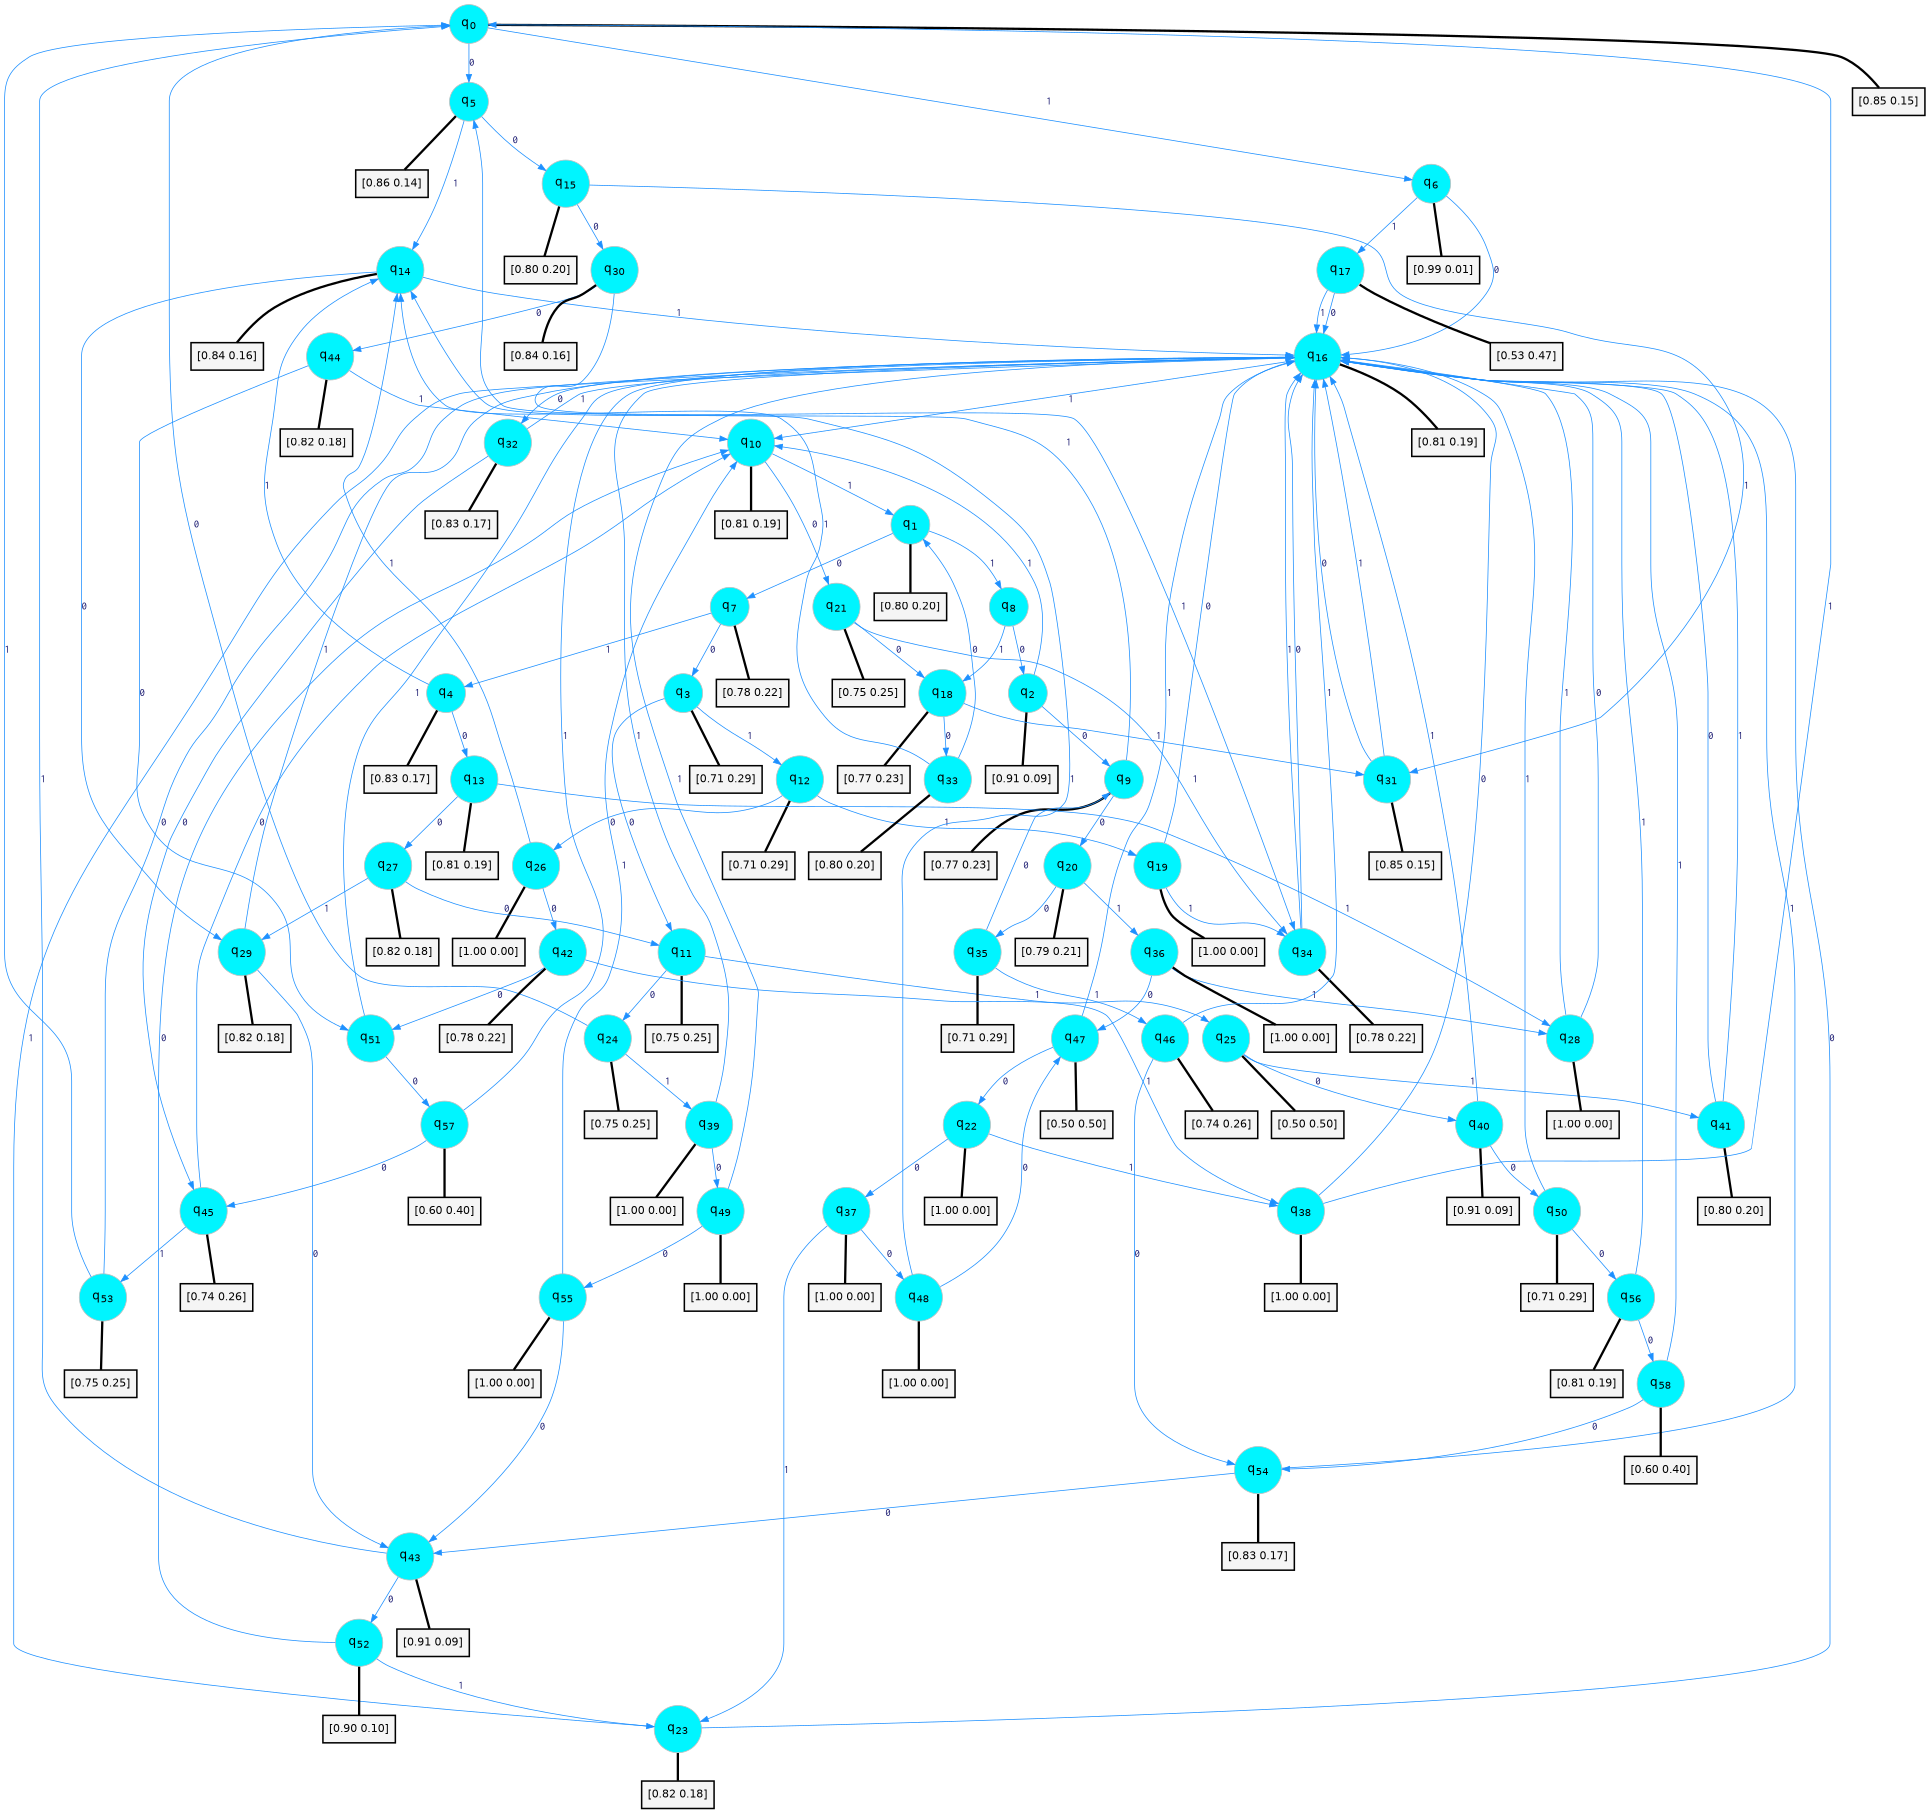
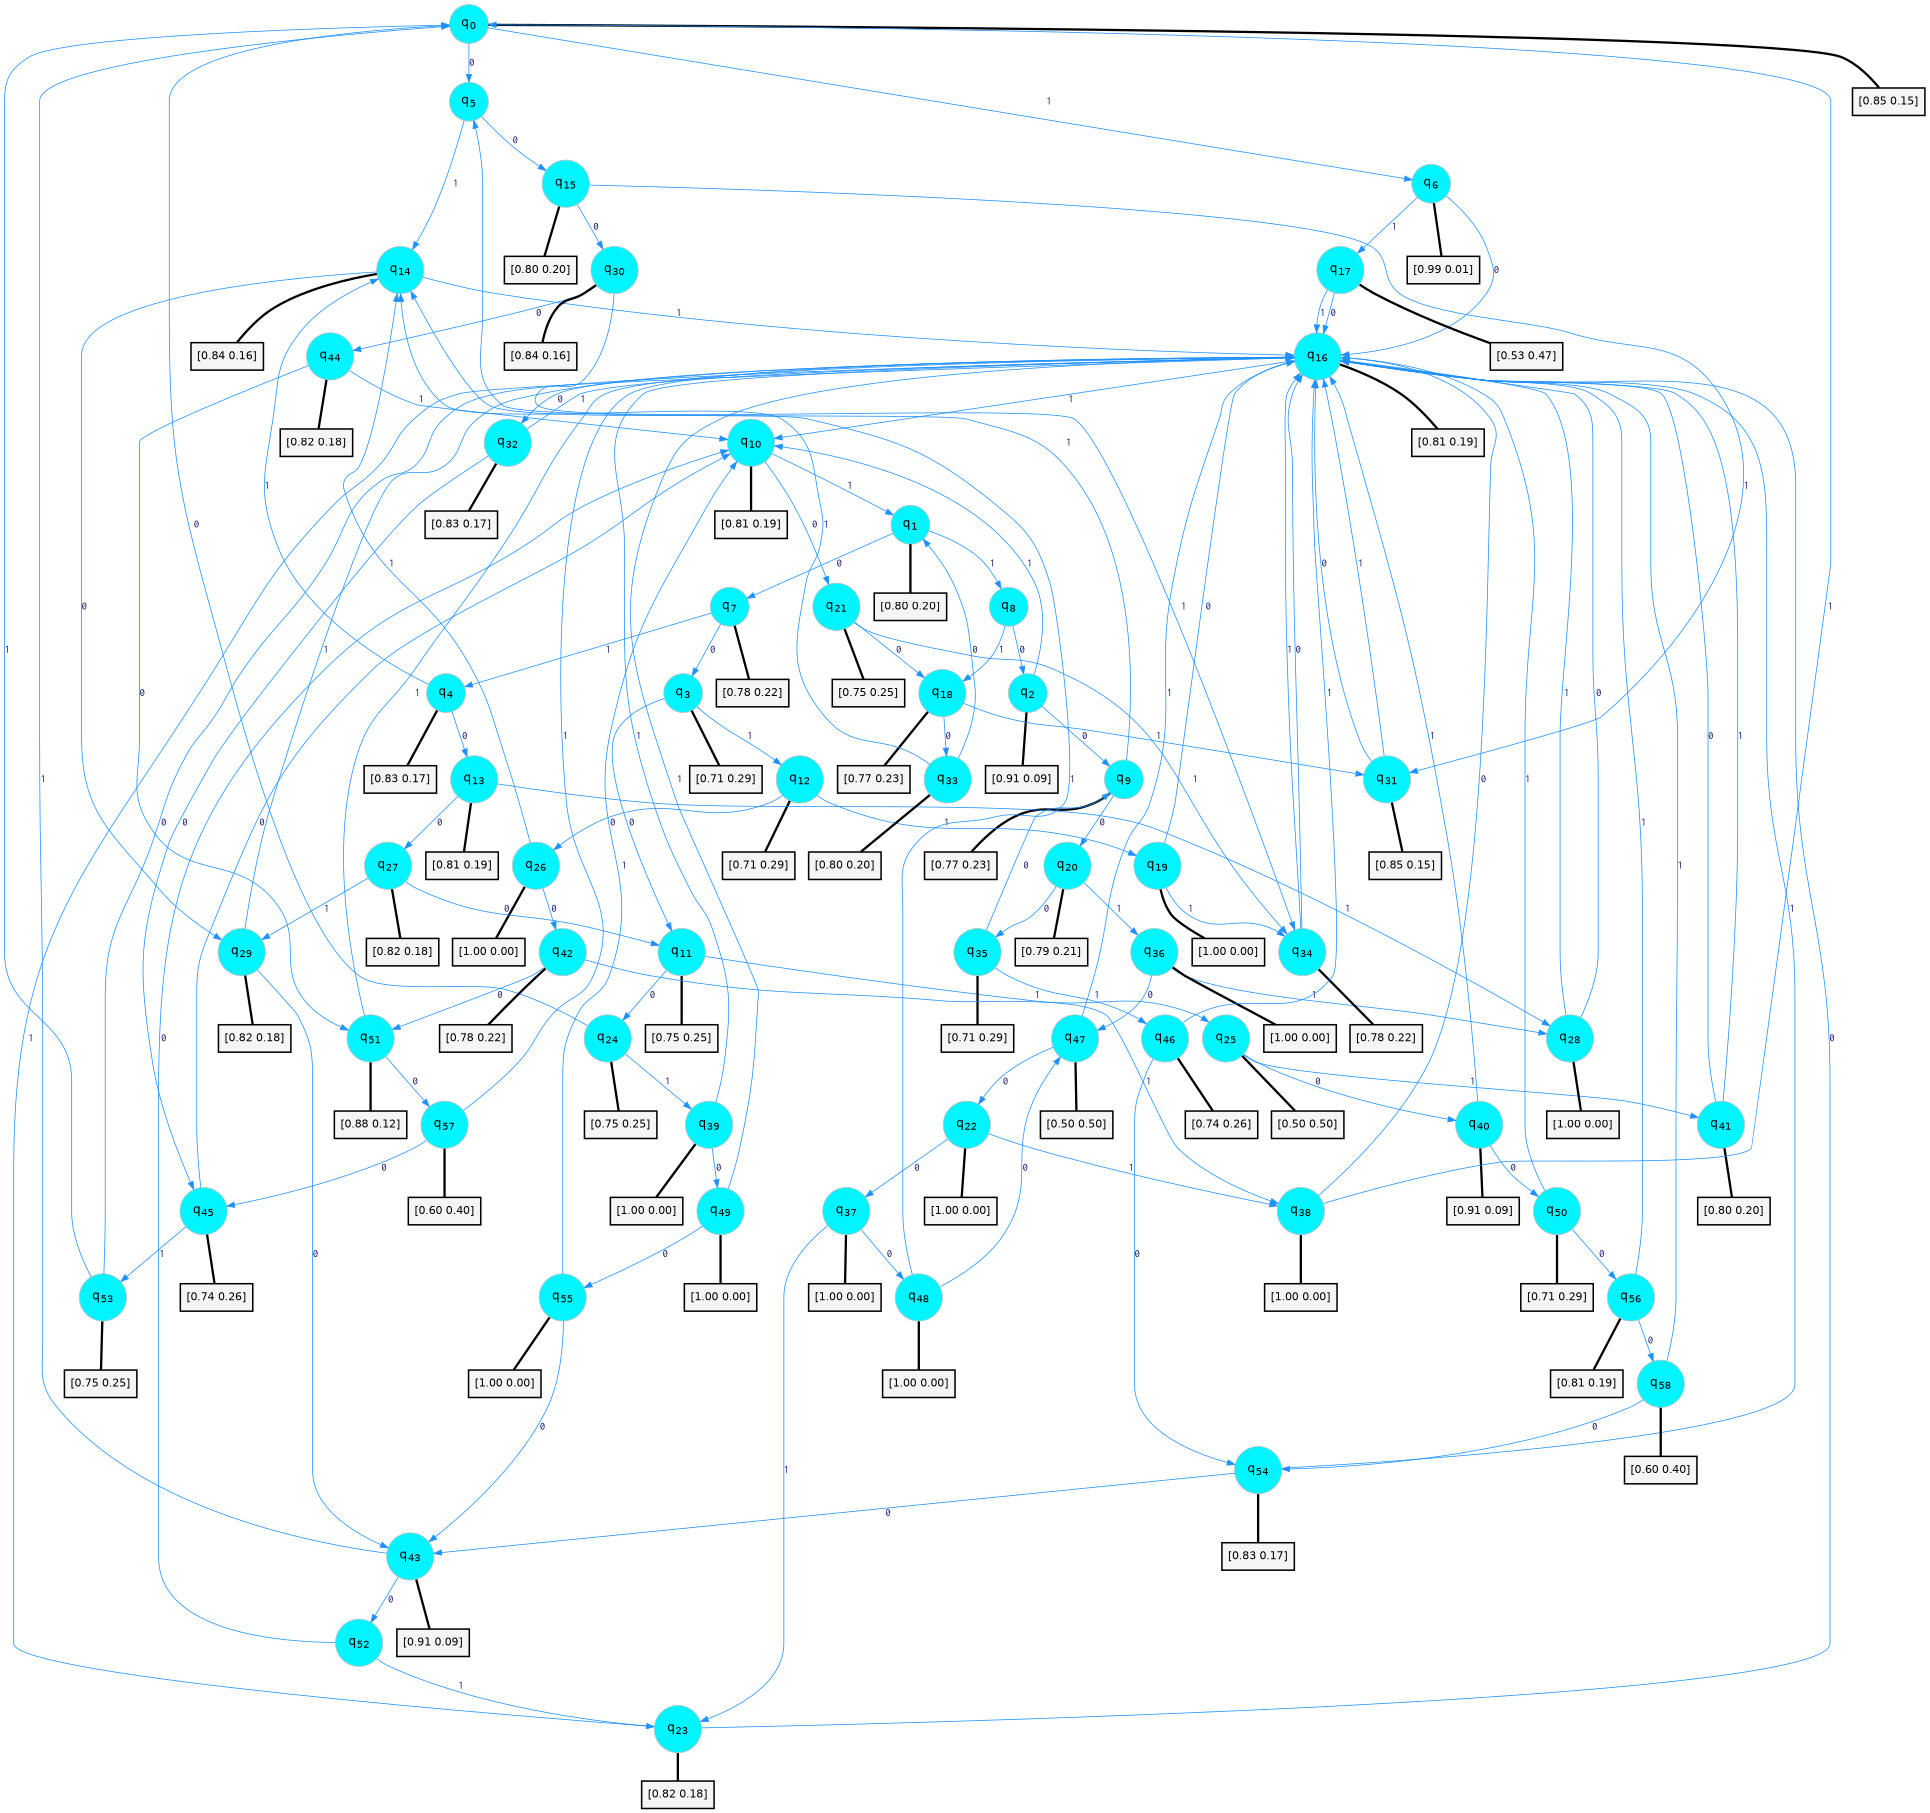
node "[0.86 0.14]": removed
node "[0.88 0.12]": added
node "[0.90 0.10]": removed
